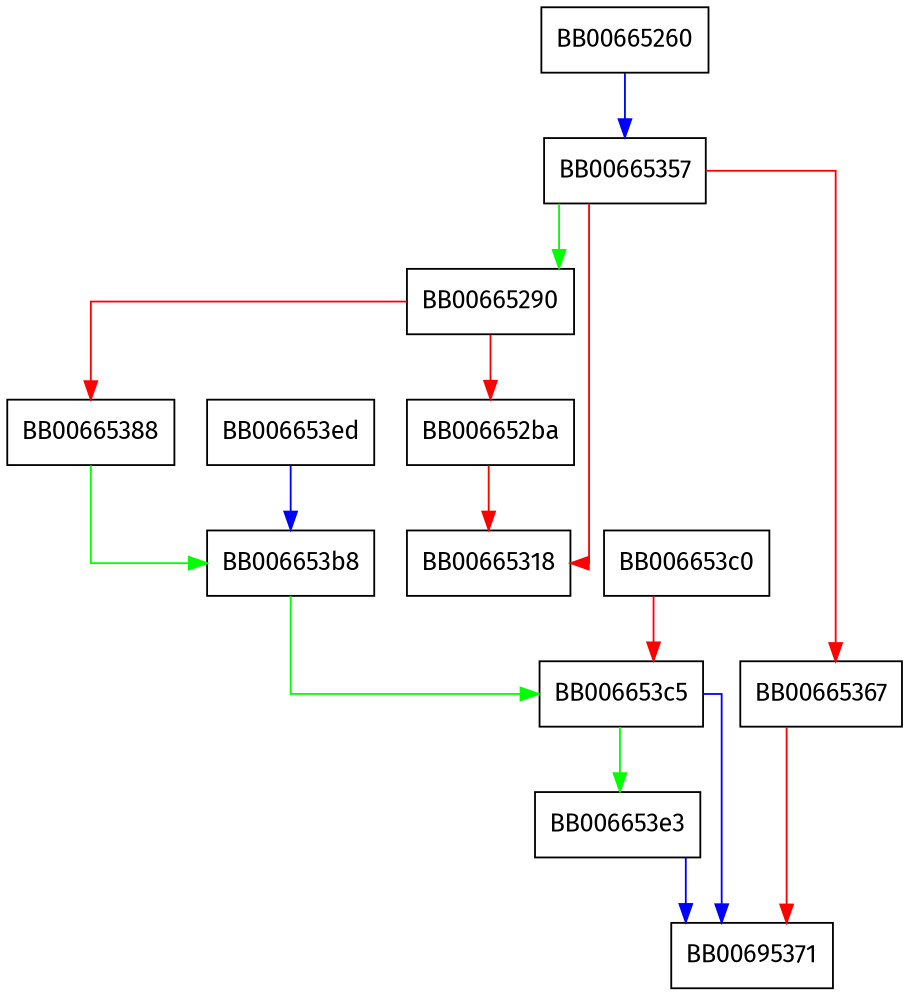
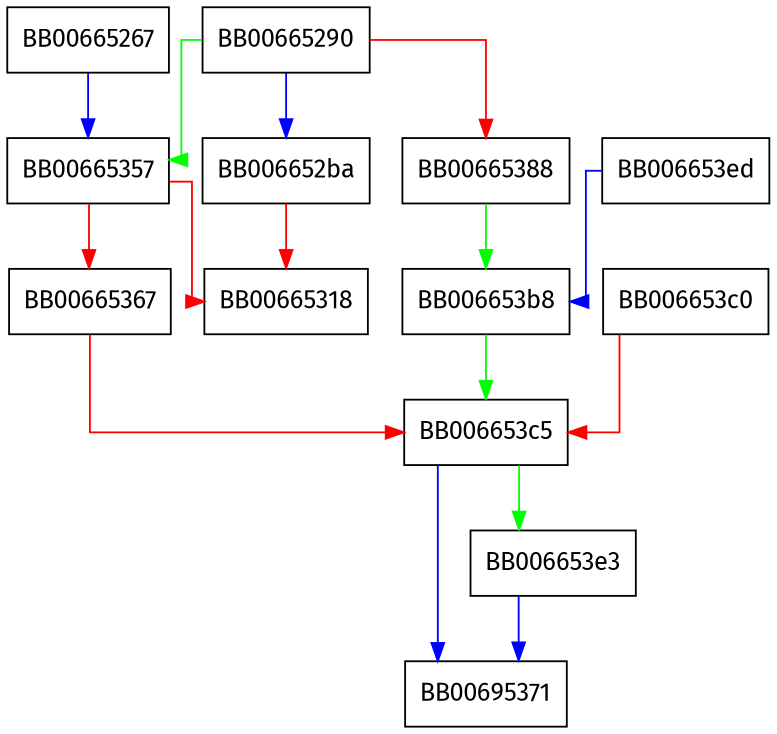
node "BB00665260": label "BB00665260" -> "BB00665267"
edge "BB00665357" -> "BB00665290": reversed
edge "BB00665290" -> "BB006652ba": color red -> blue
edge "BB00665367" -> "BB00695371": now "BB00665367" -> "BB006653c5"
